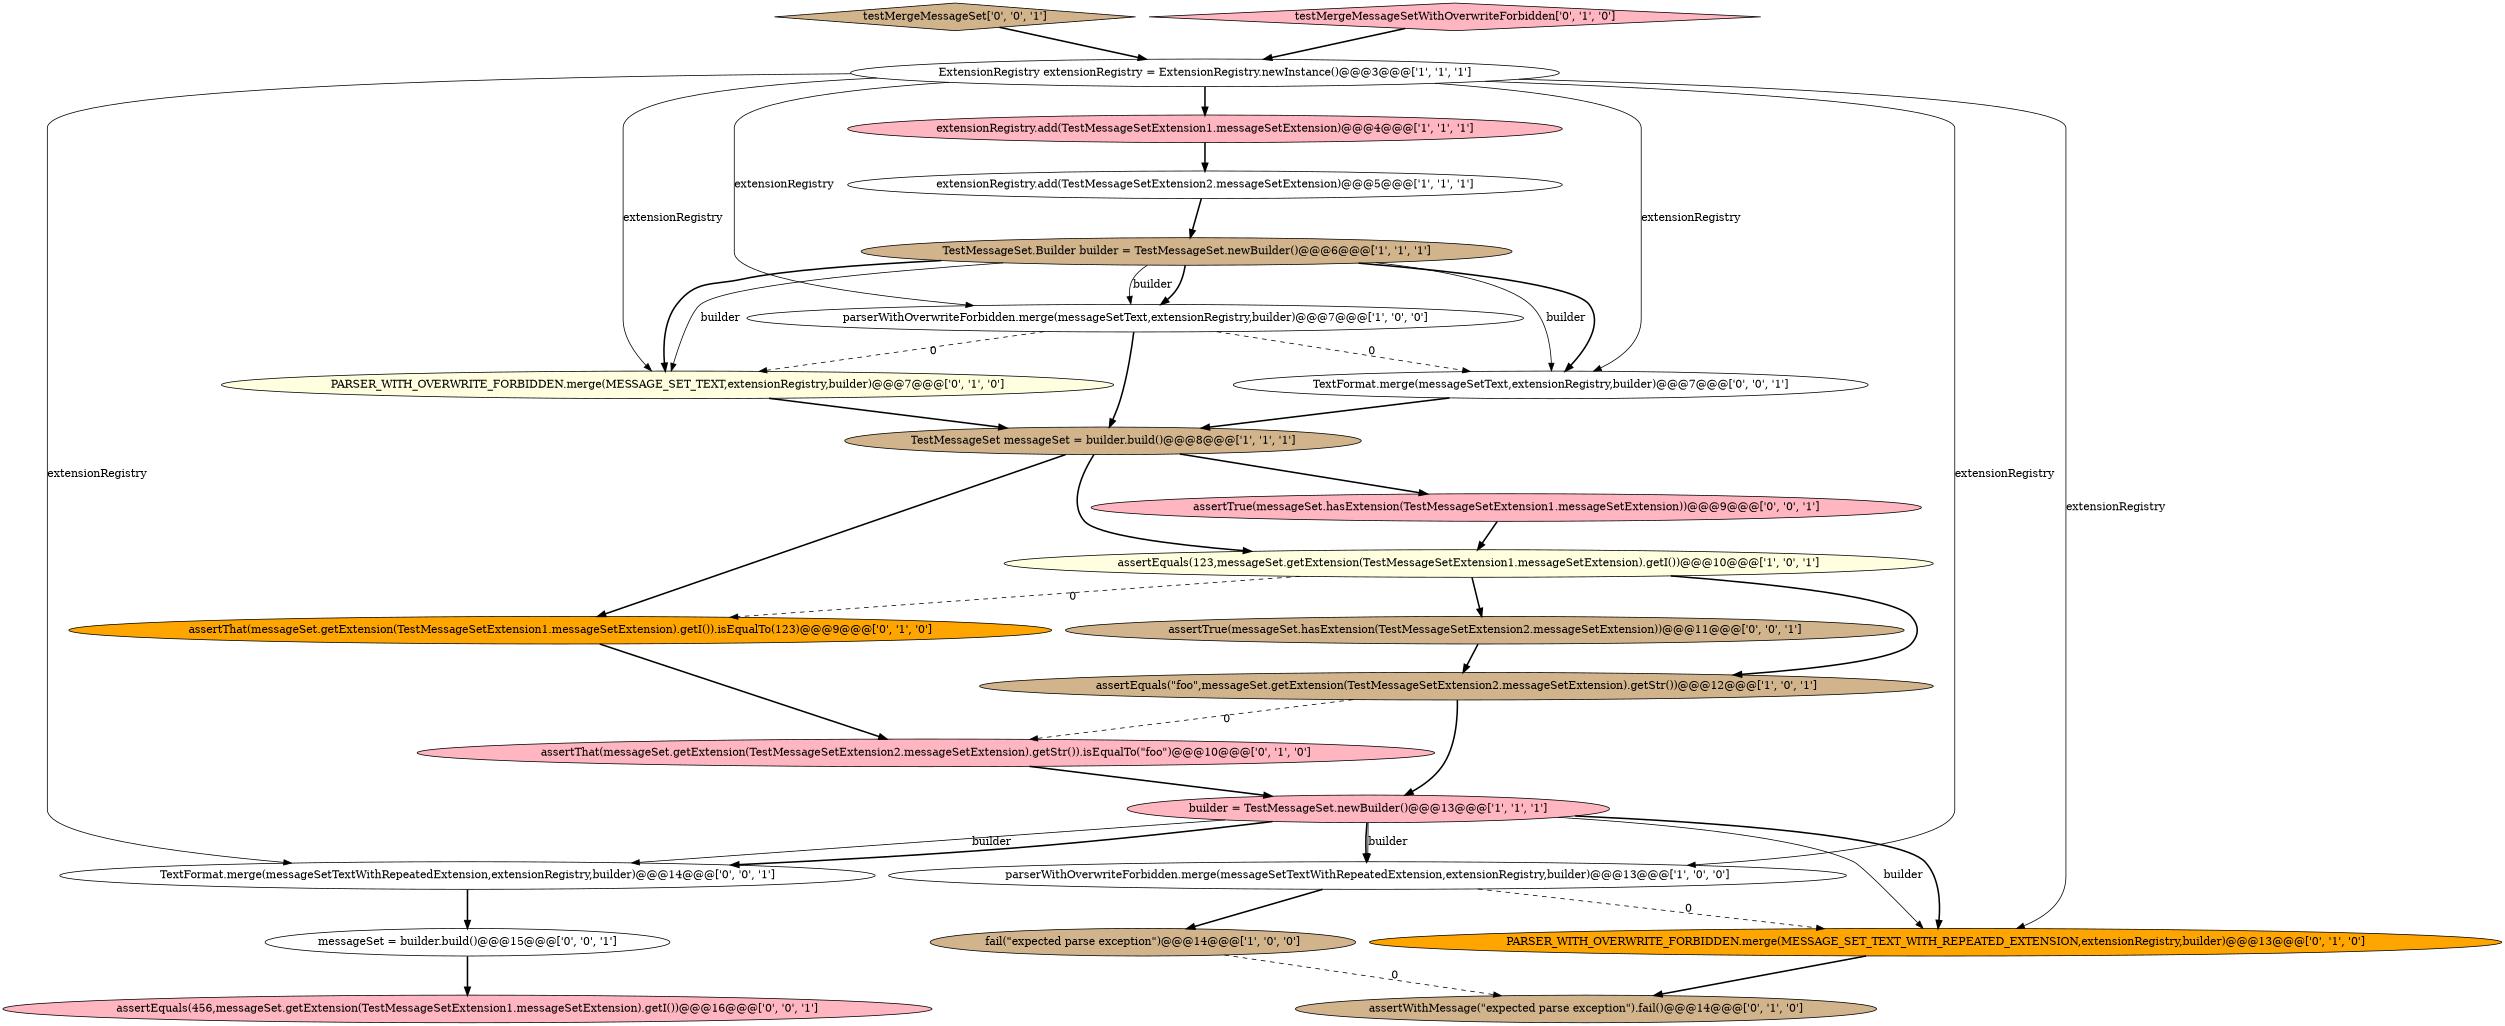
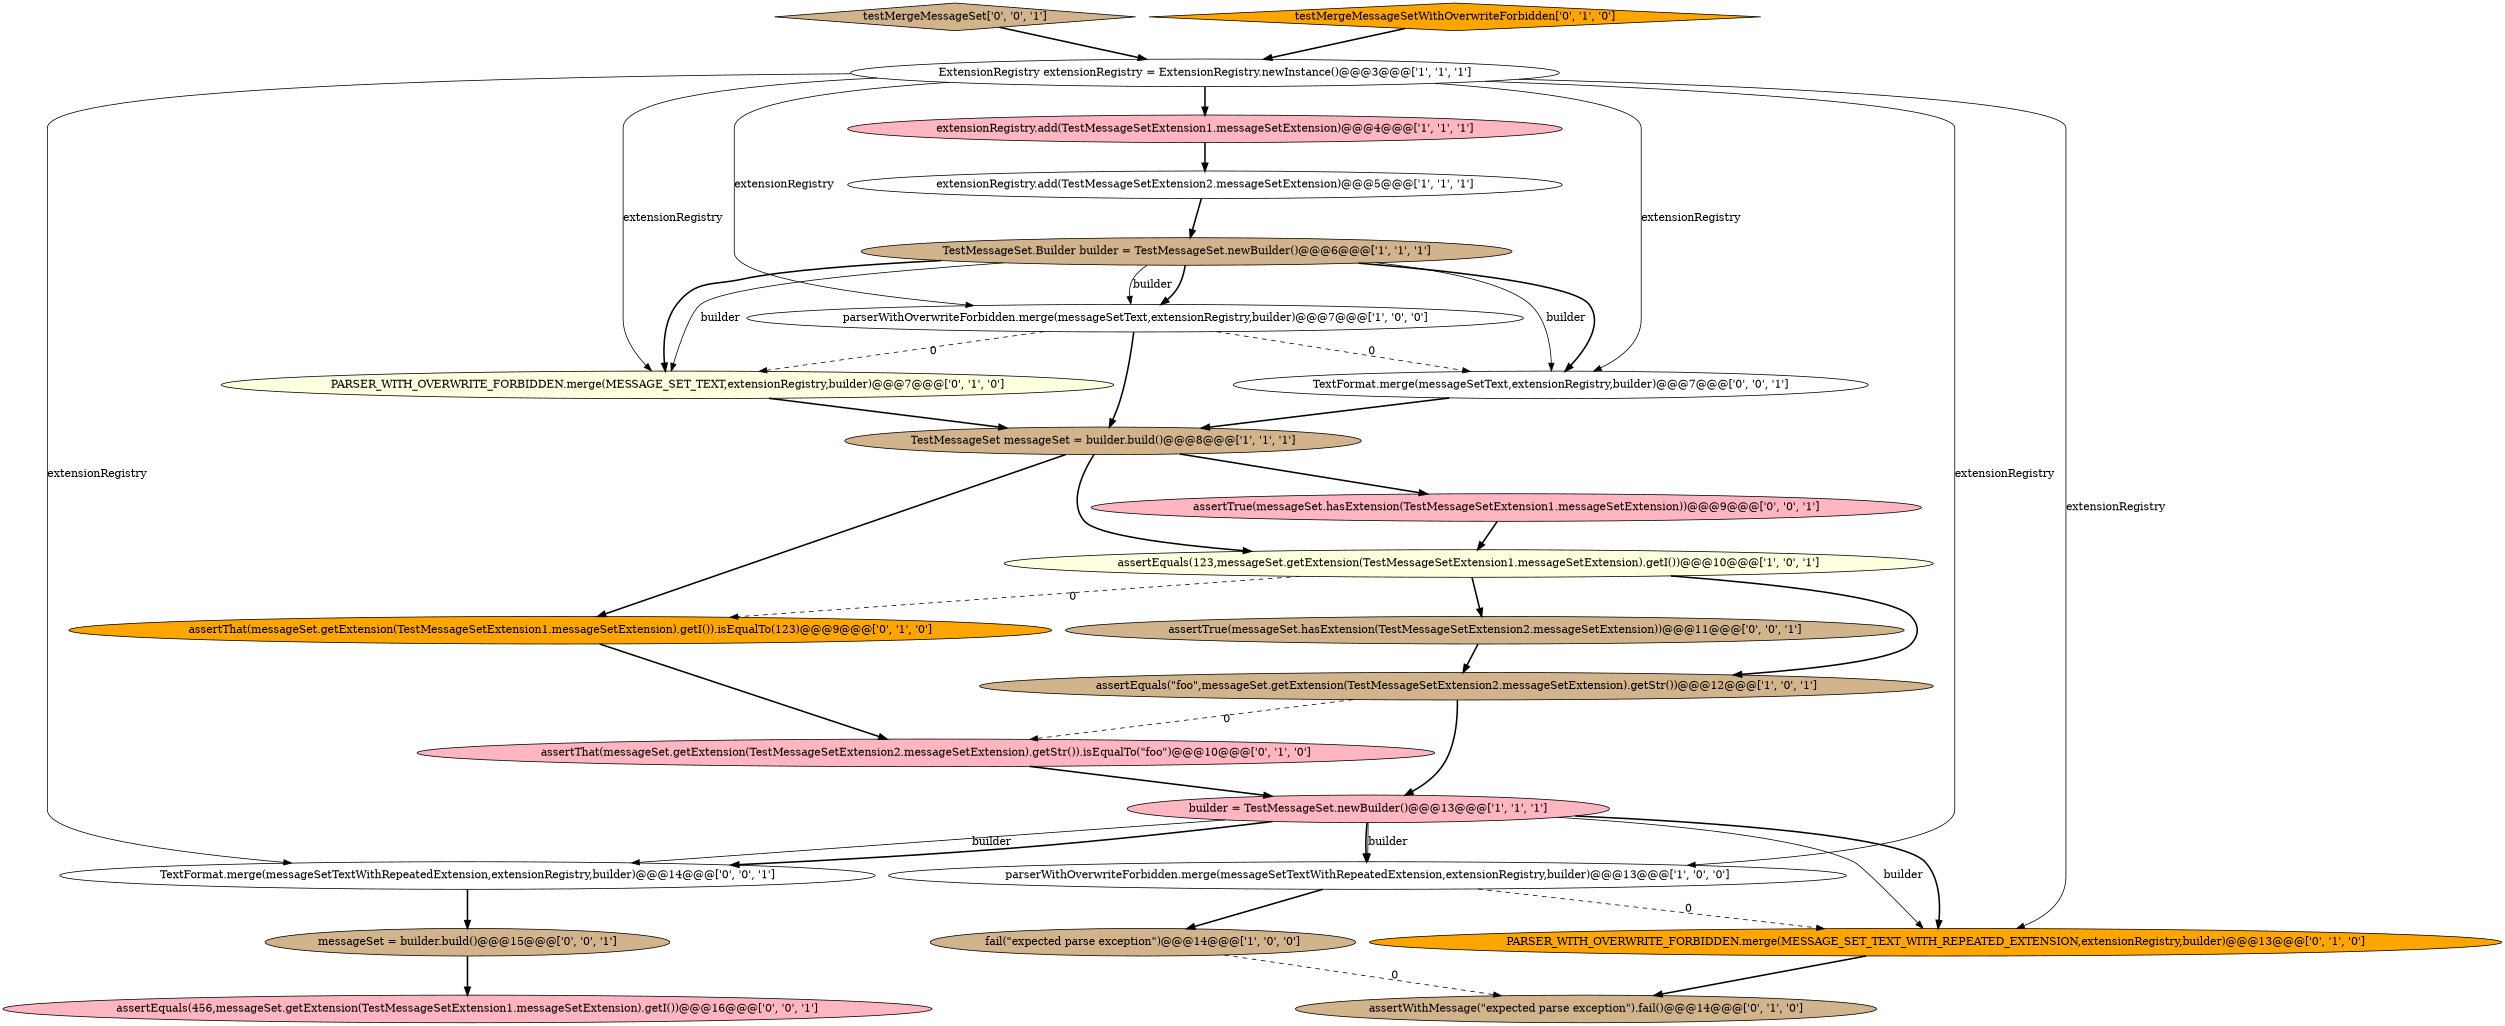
node "testMergeMessageSetWithOverwriteForbidden['0', '1', '0']": fillcolor lightpink -> orange
node "messageSet = builder.build()@@@15@@@['0', '0', '1']": fillcolor white -> tan
